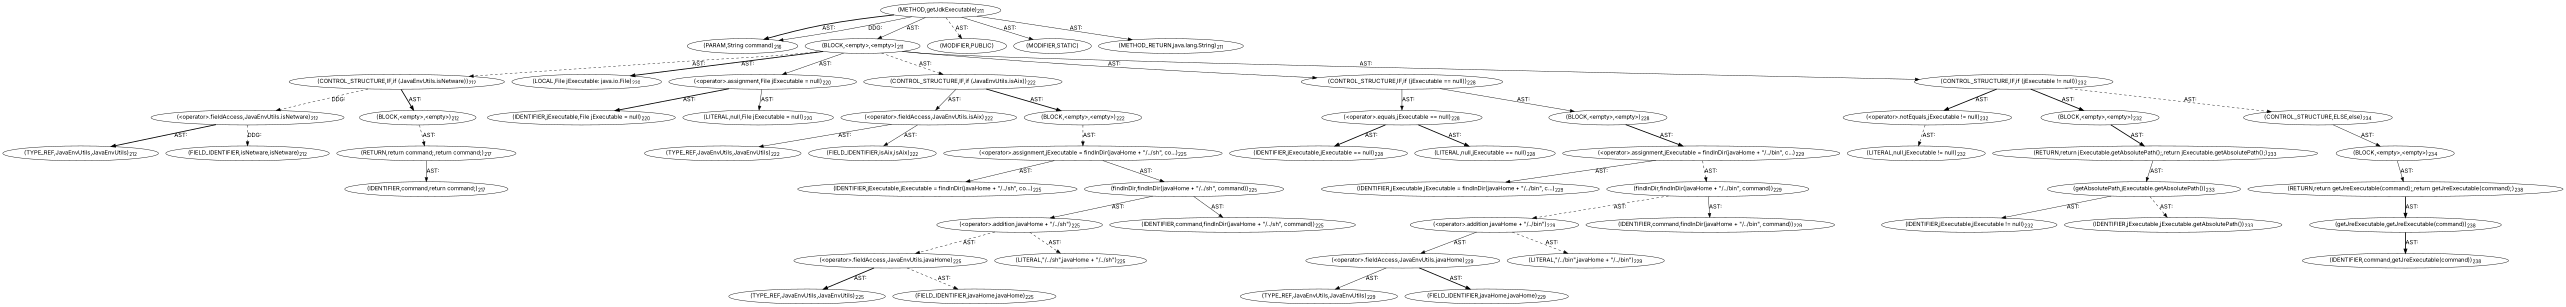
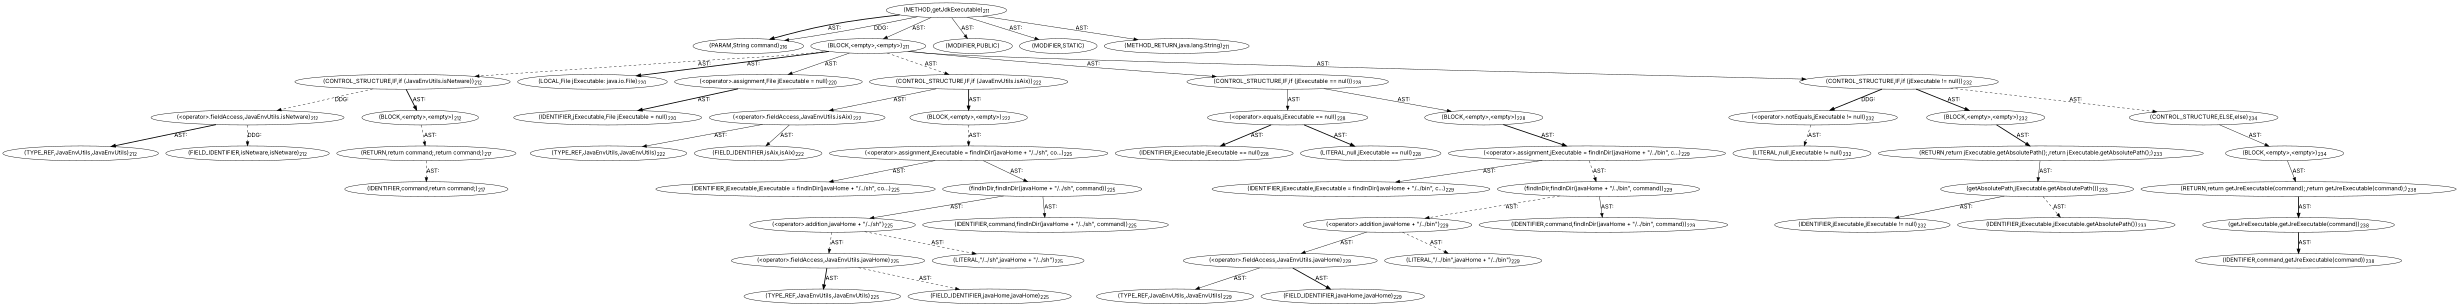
edge "(METHOD,getJdkExecutable)" -> "(MODIFIER,PUBLIC)": style dashed -> solid
edge "(CONTROL_STRUCTURE,IF,if (jExecutable != null))" -> "(<operator>.notEquals,jExecutable != null)": label "AST: " -> "DDG: "
node "(LITERAL,null,File jExecutable = null)": removed
edge "(RETURN,return command;,return command;)" -> "(IDENTIFIER,command,return command;)": style solid -> dashed
